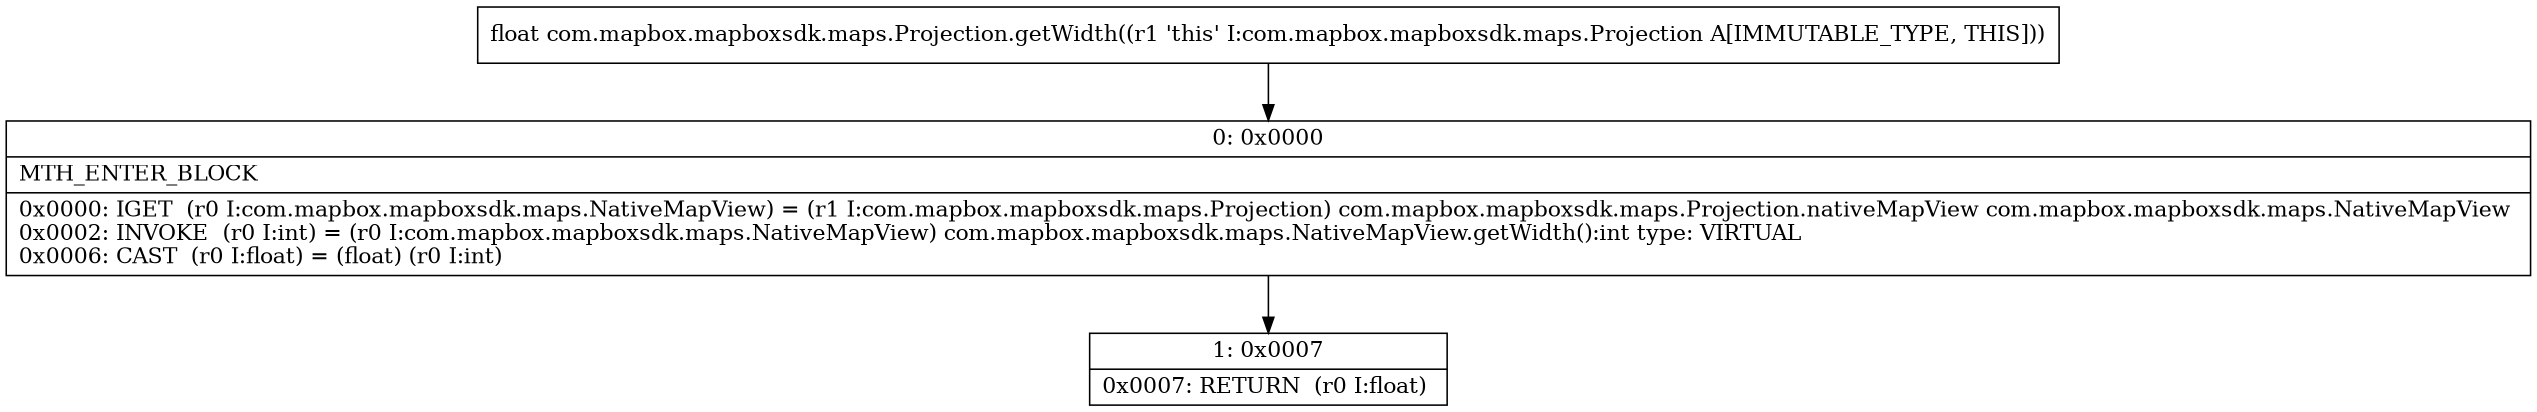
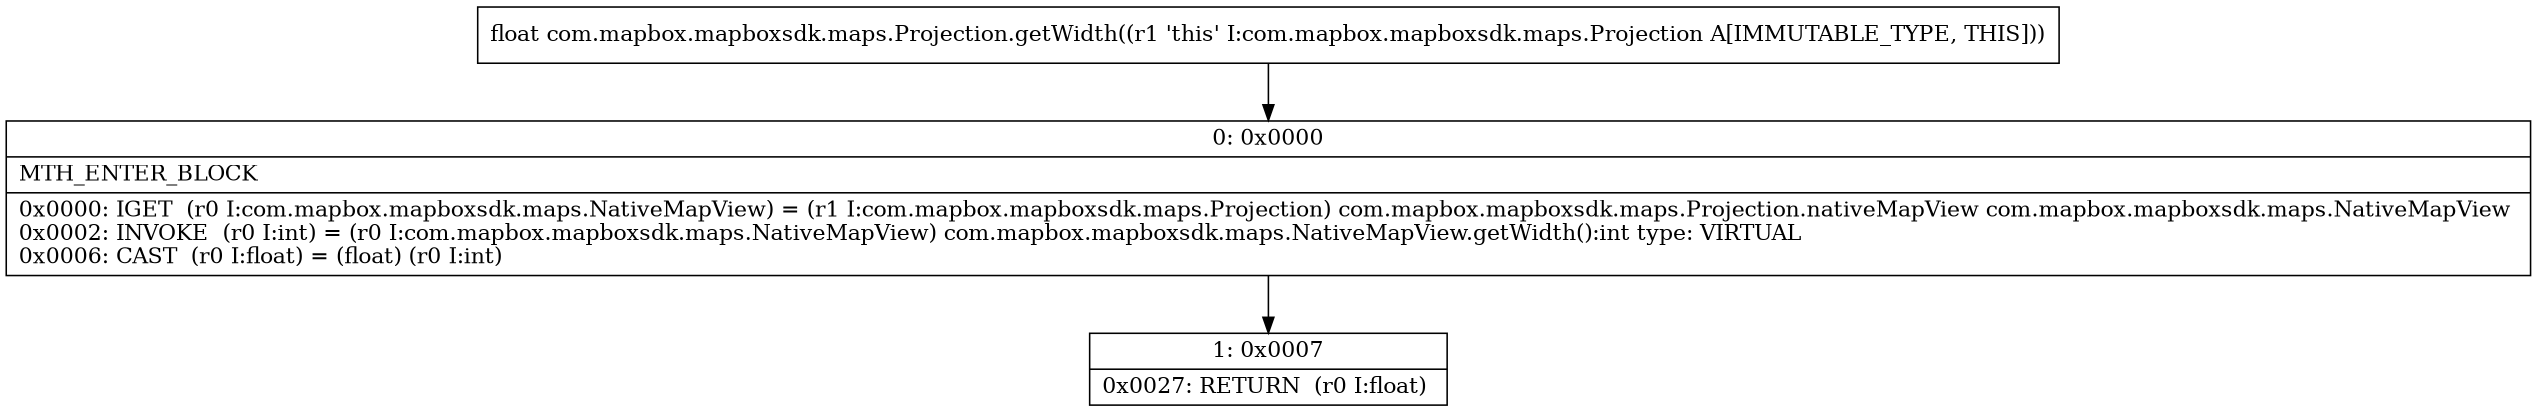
node "1: 0x0007": text "0x0007: RETURN  (r0 I:float)" -> "0x0027: RETURN  (r0 I:float)"
